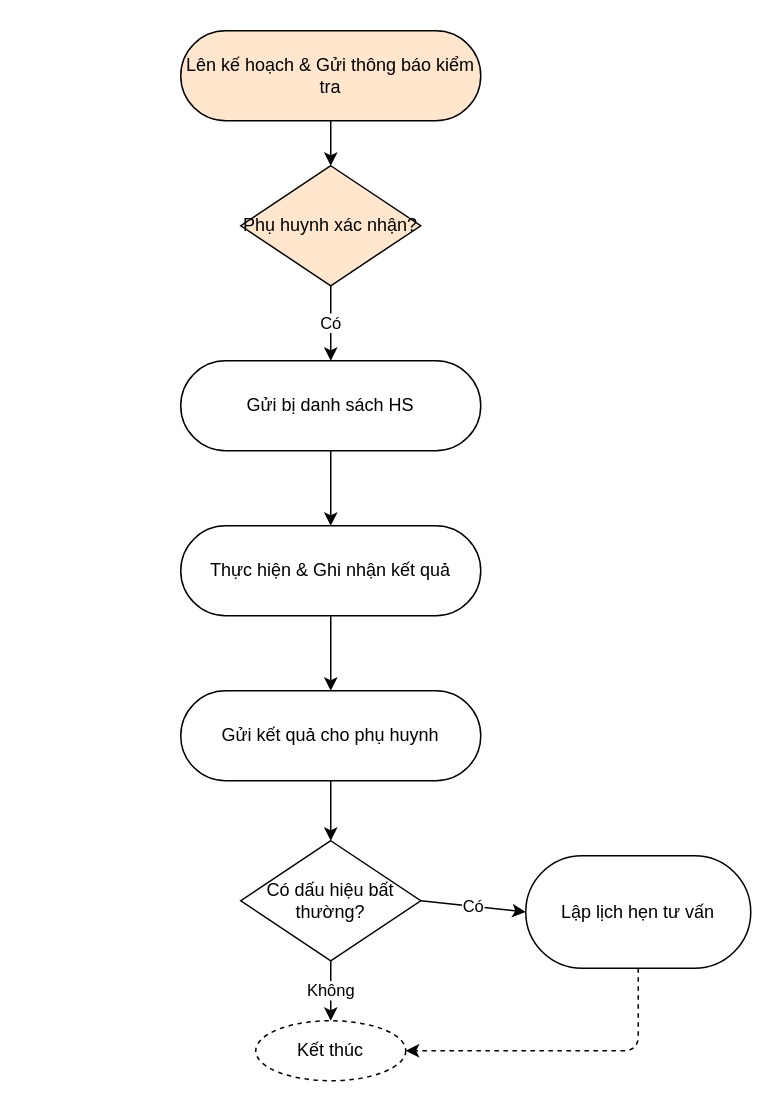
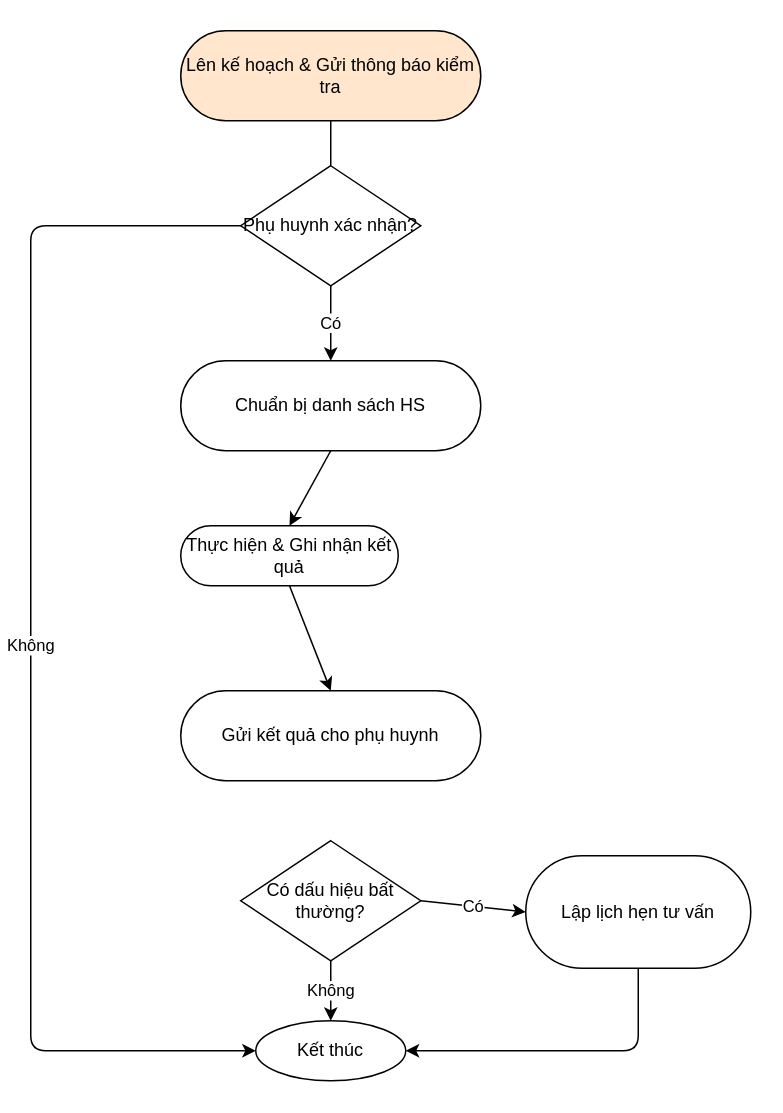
edge "Lên kế hoạch & Gửi thông báo kiểm tra" -> "Phụ huynh xác nhận?": arrowhead classic -> none
node "Phụ huynh xác nhận?": fillcolor #ffe6cc -> #ffffff
node "Gửi bị danh sách HS": label "Gửi bị danh sách HS" -> "Chuẩn bị danh sách HS"
node "Thực hiện & Ghi nhận kết quả": size 300x90 -> 218x60
edge "Phụ huynh xác nhận?" -> "Kết thúc": added, label "Không"
edge "Gửi kết quả cho phụ huynh" -> "Có dấu hiệu bất thường?": removed
node "Kết thúc": style dashed -> solid
edge "Lập lịch hẹn tư vấn" -> "Kết thúc": style dashed -> solid
